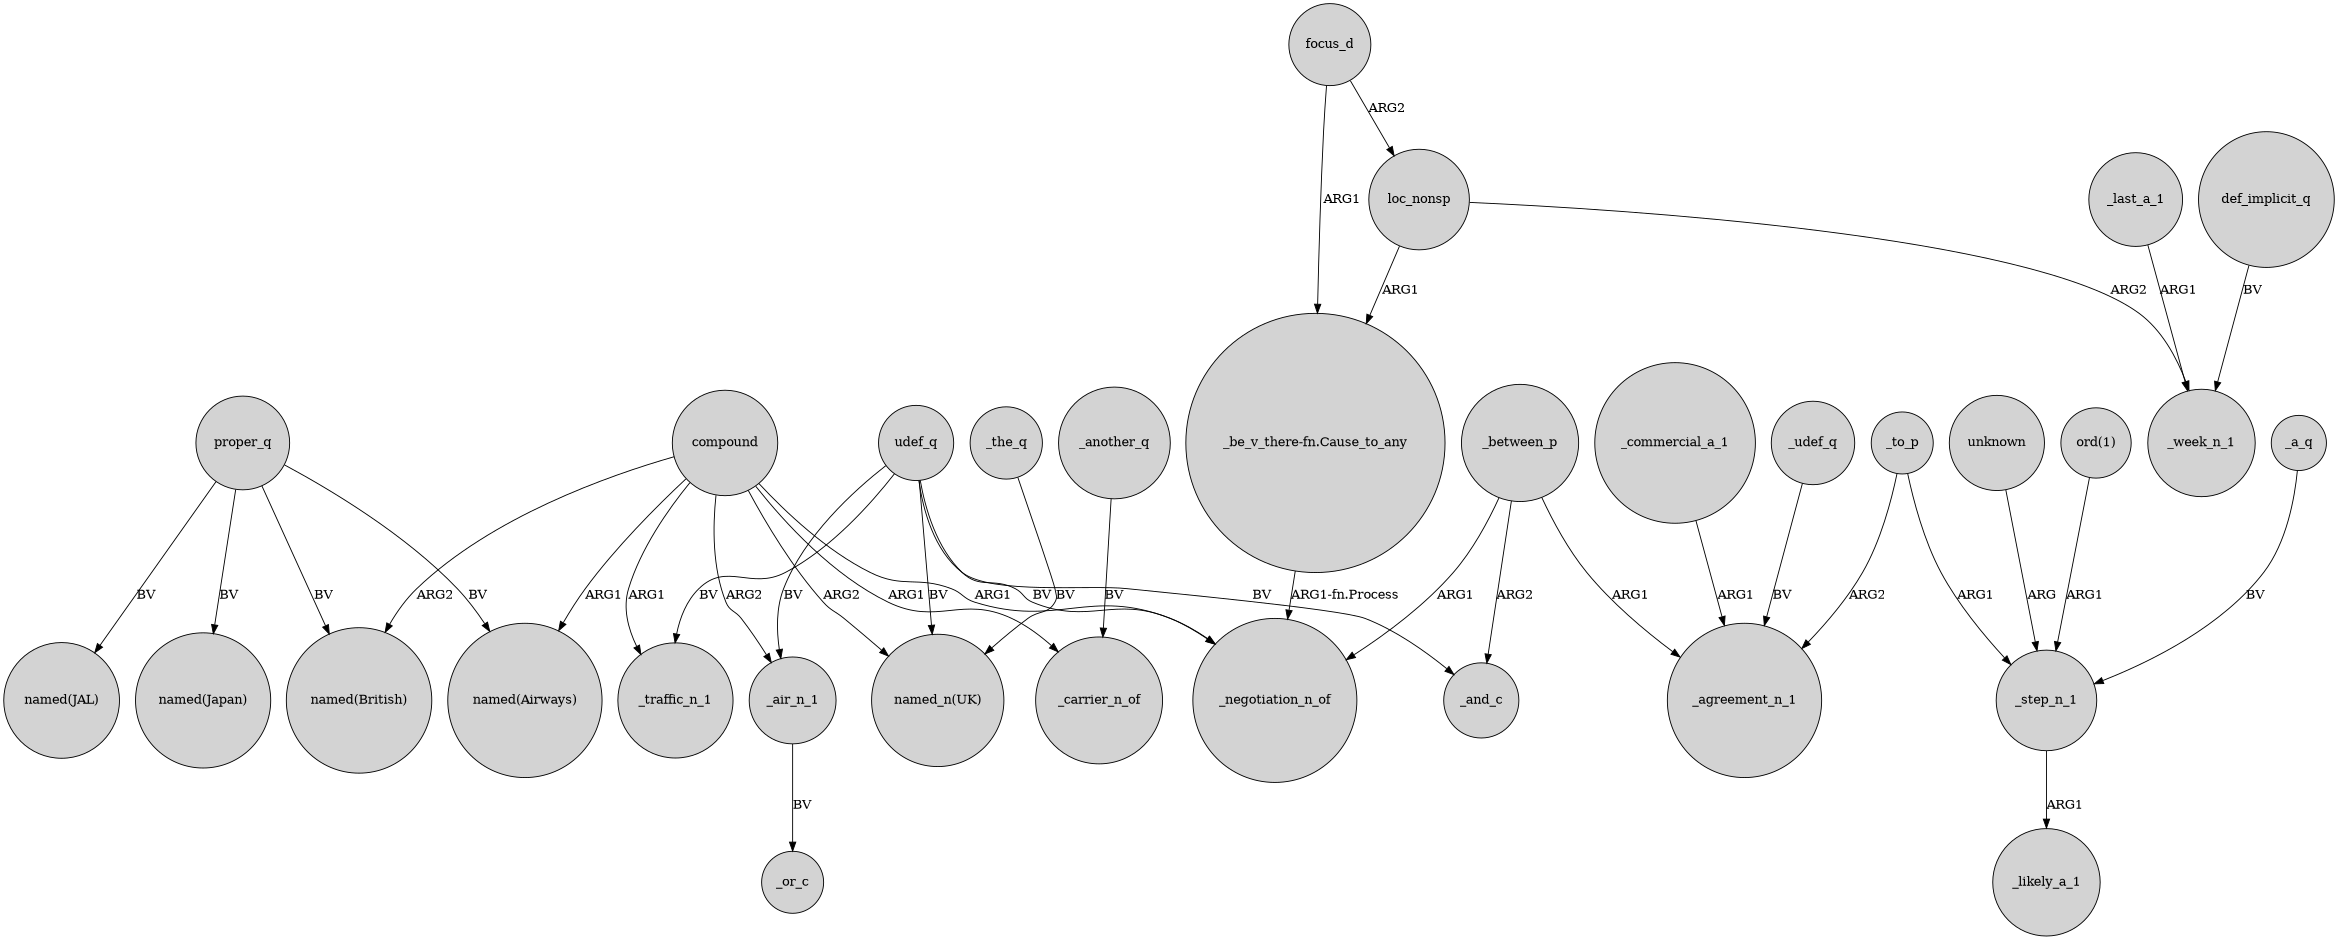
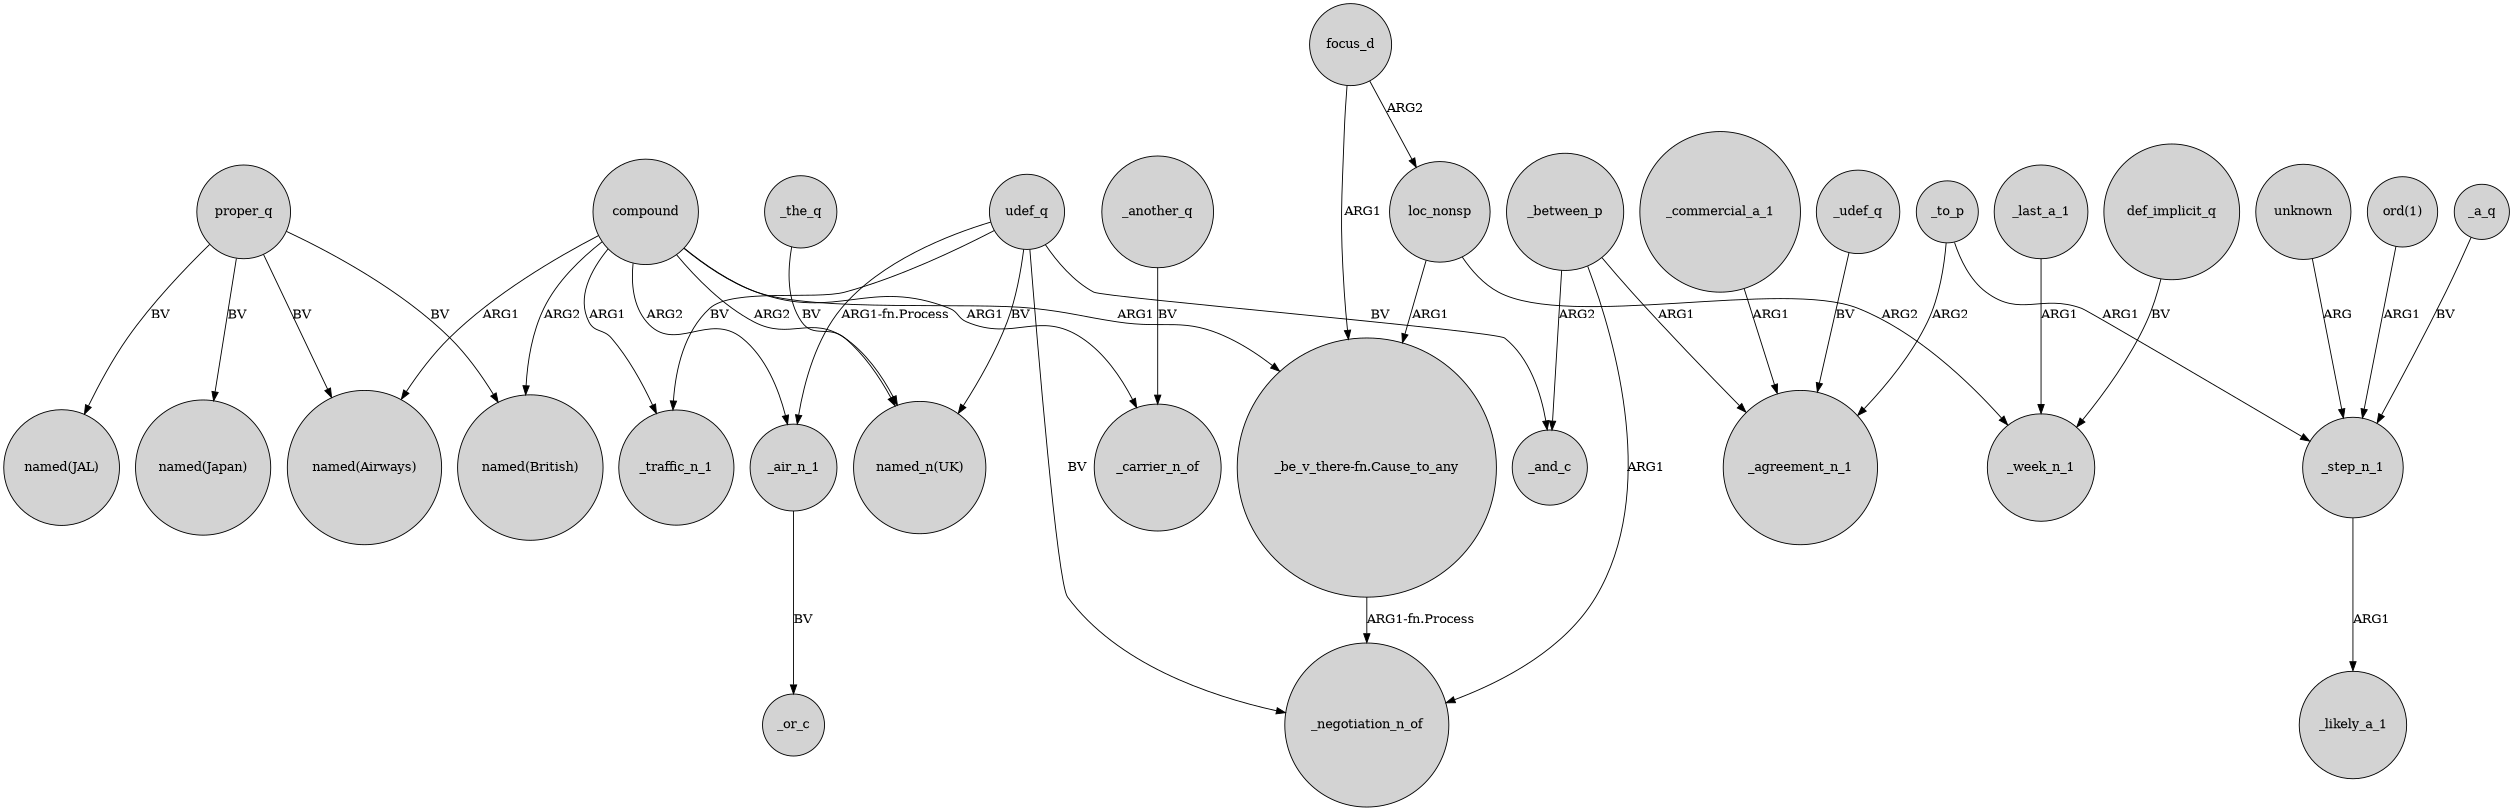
edge "udef_q" -> "_air_n_1": label "BV" -> "ARG1-fn.Process"
edge "compound" -> "_negotiation_n_of": now "compound" -> "_be_v_there-fn.Cause_to_any"
